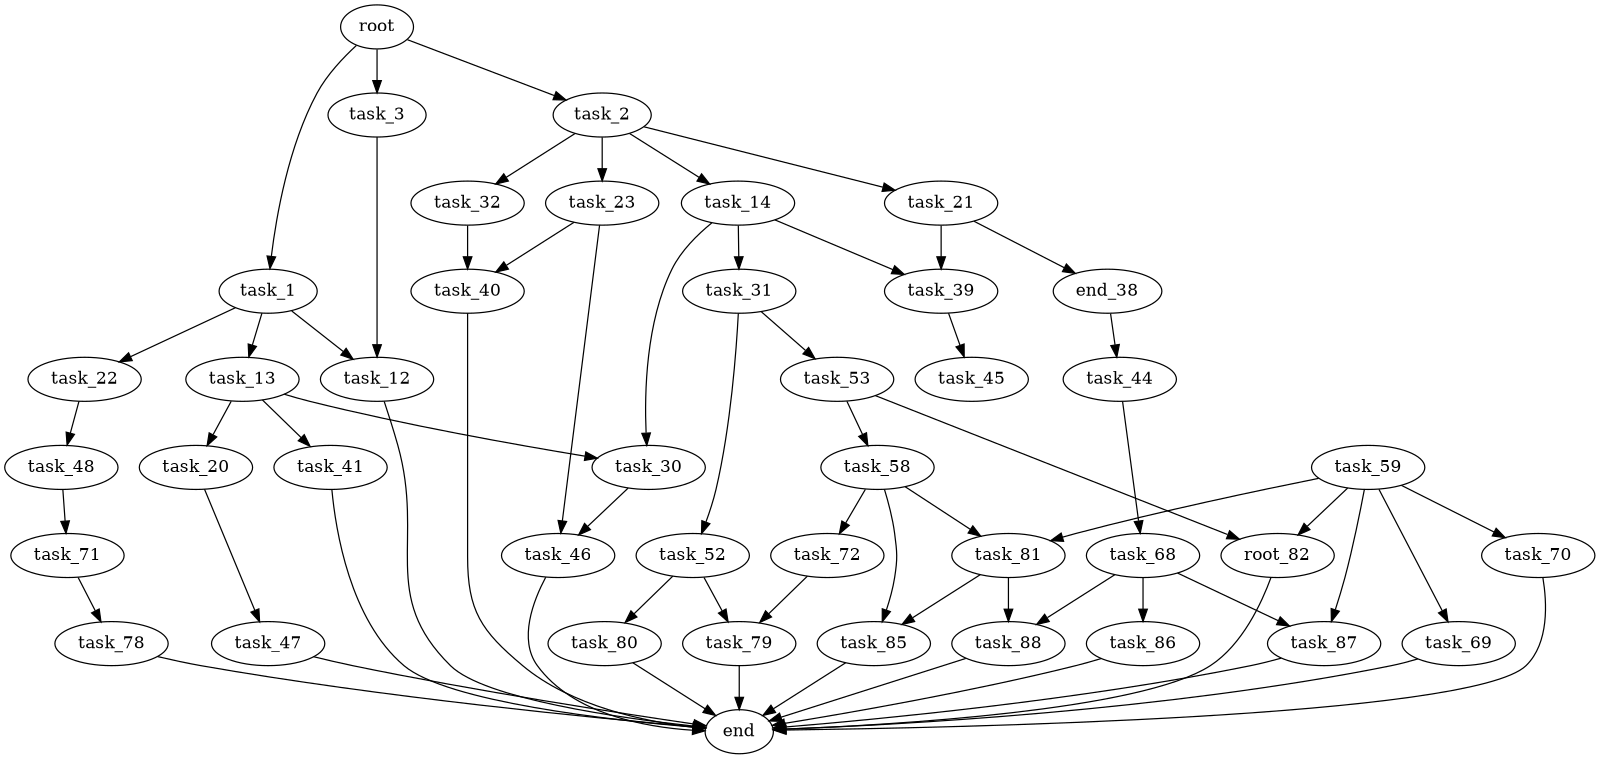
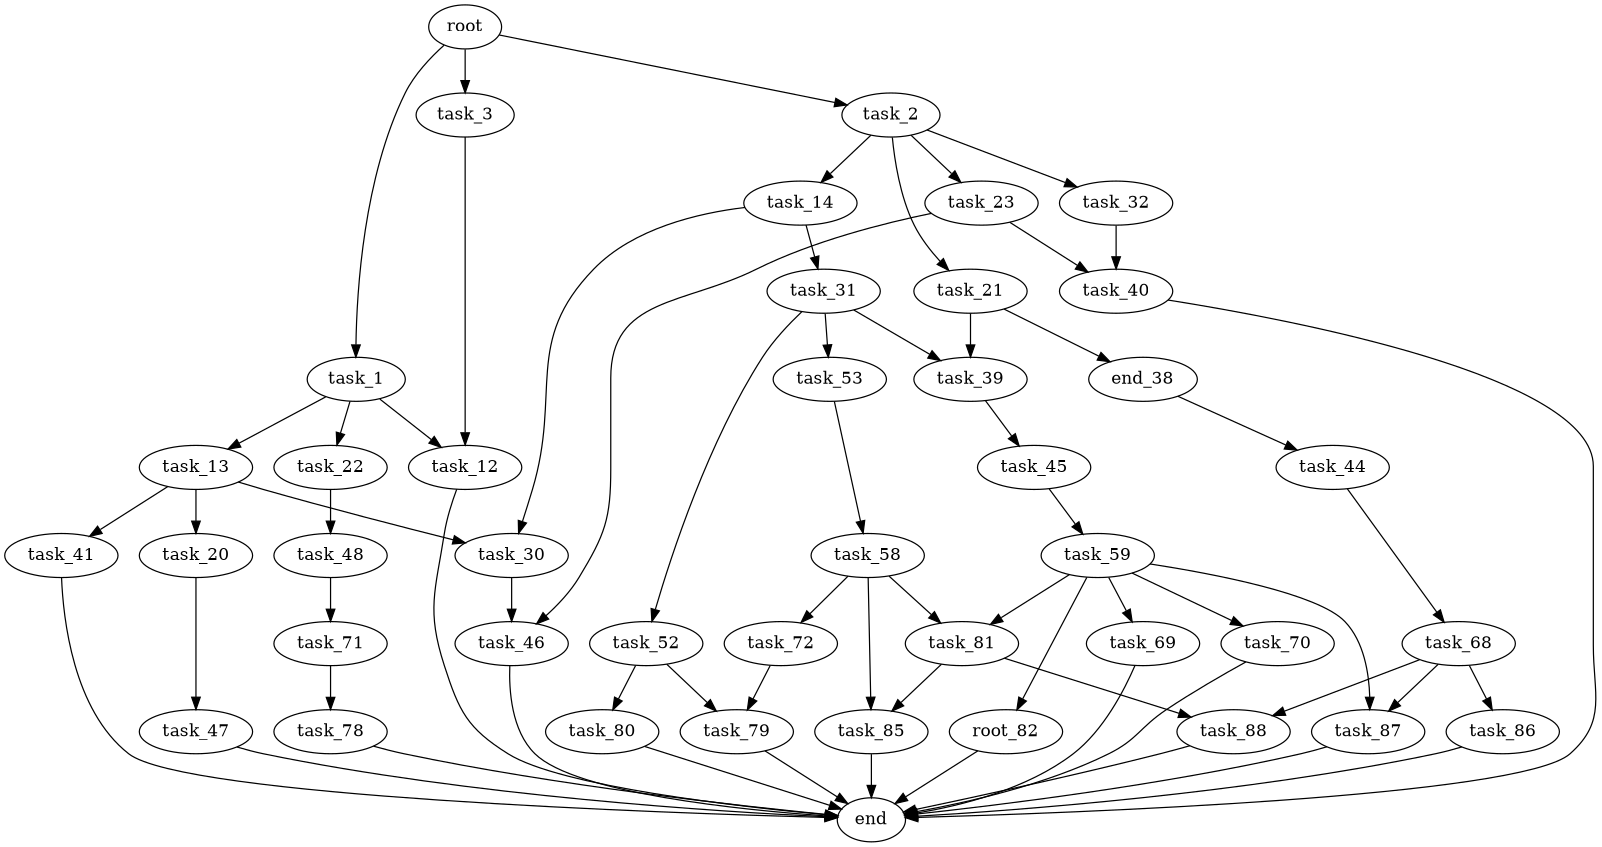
edge "task_14" -> "task_39": now "task_31" -> "task_39"
edge "task_53" -> "root_82": removed
edge "task_45" -> "task_59": added
